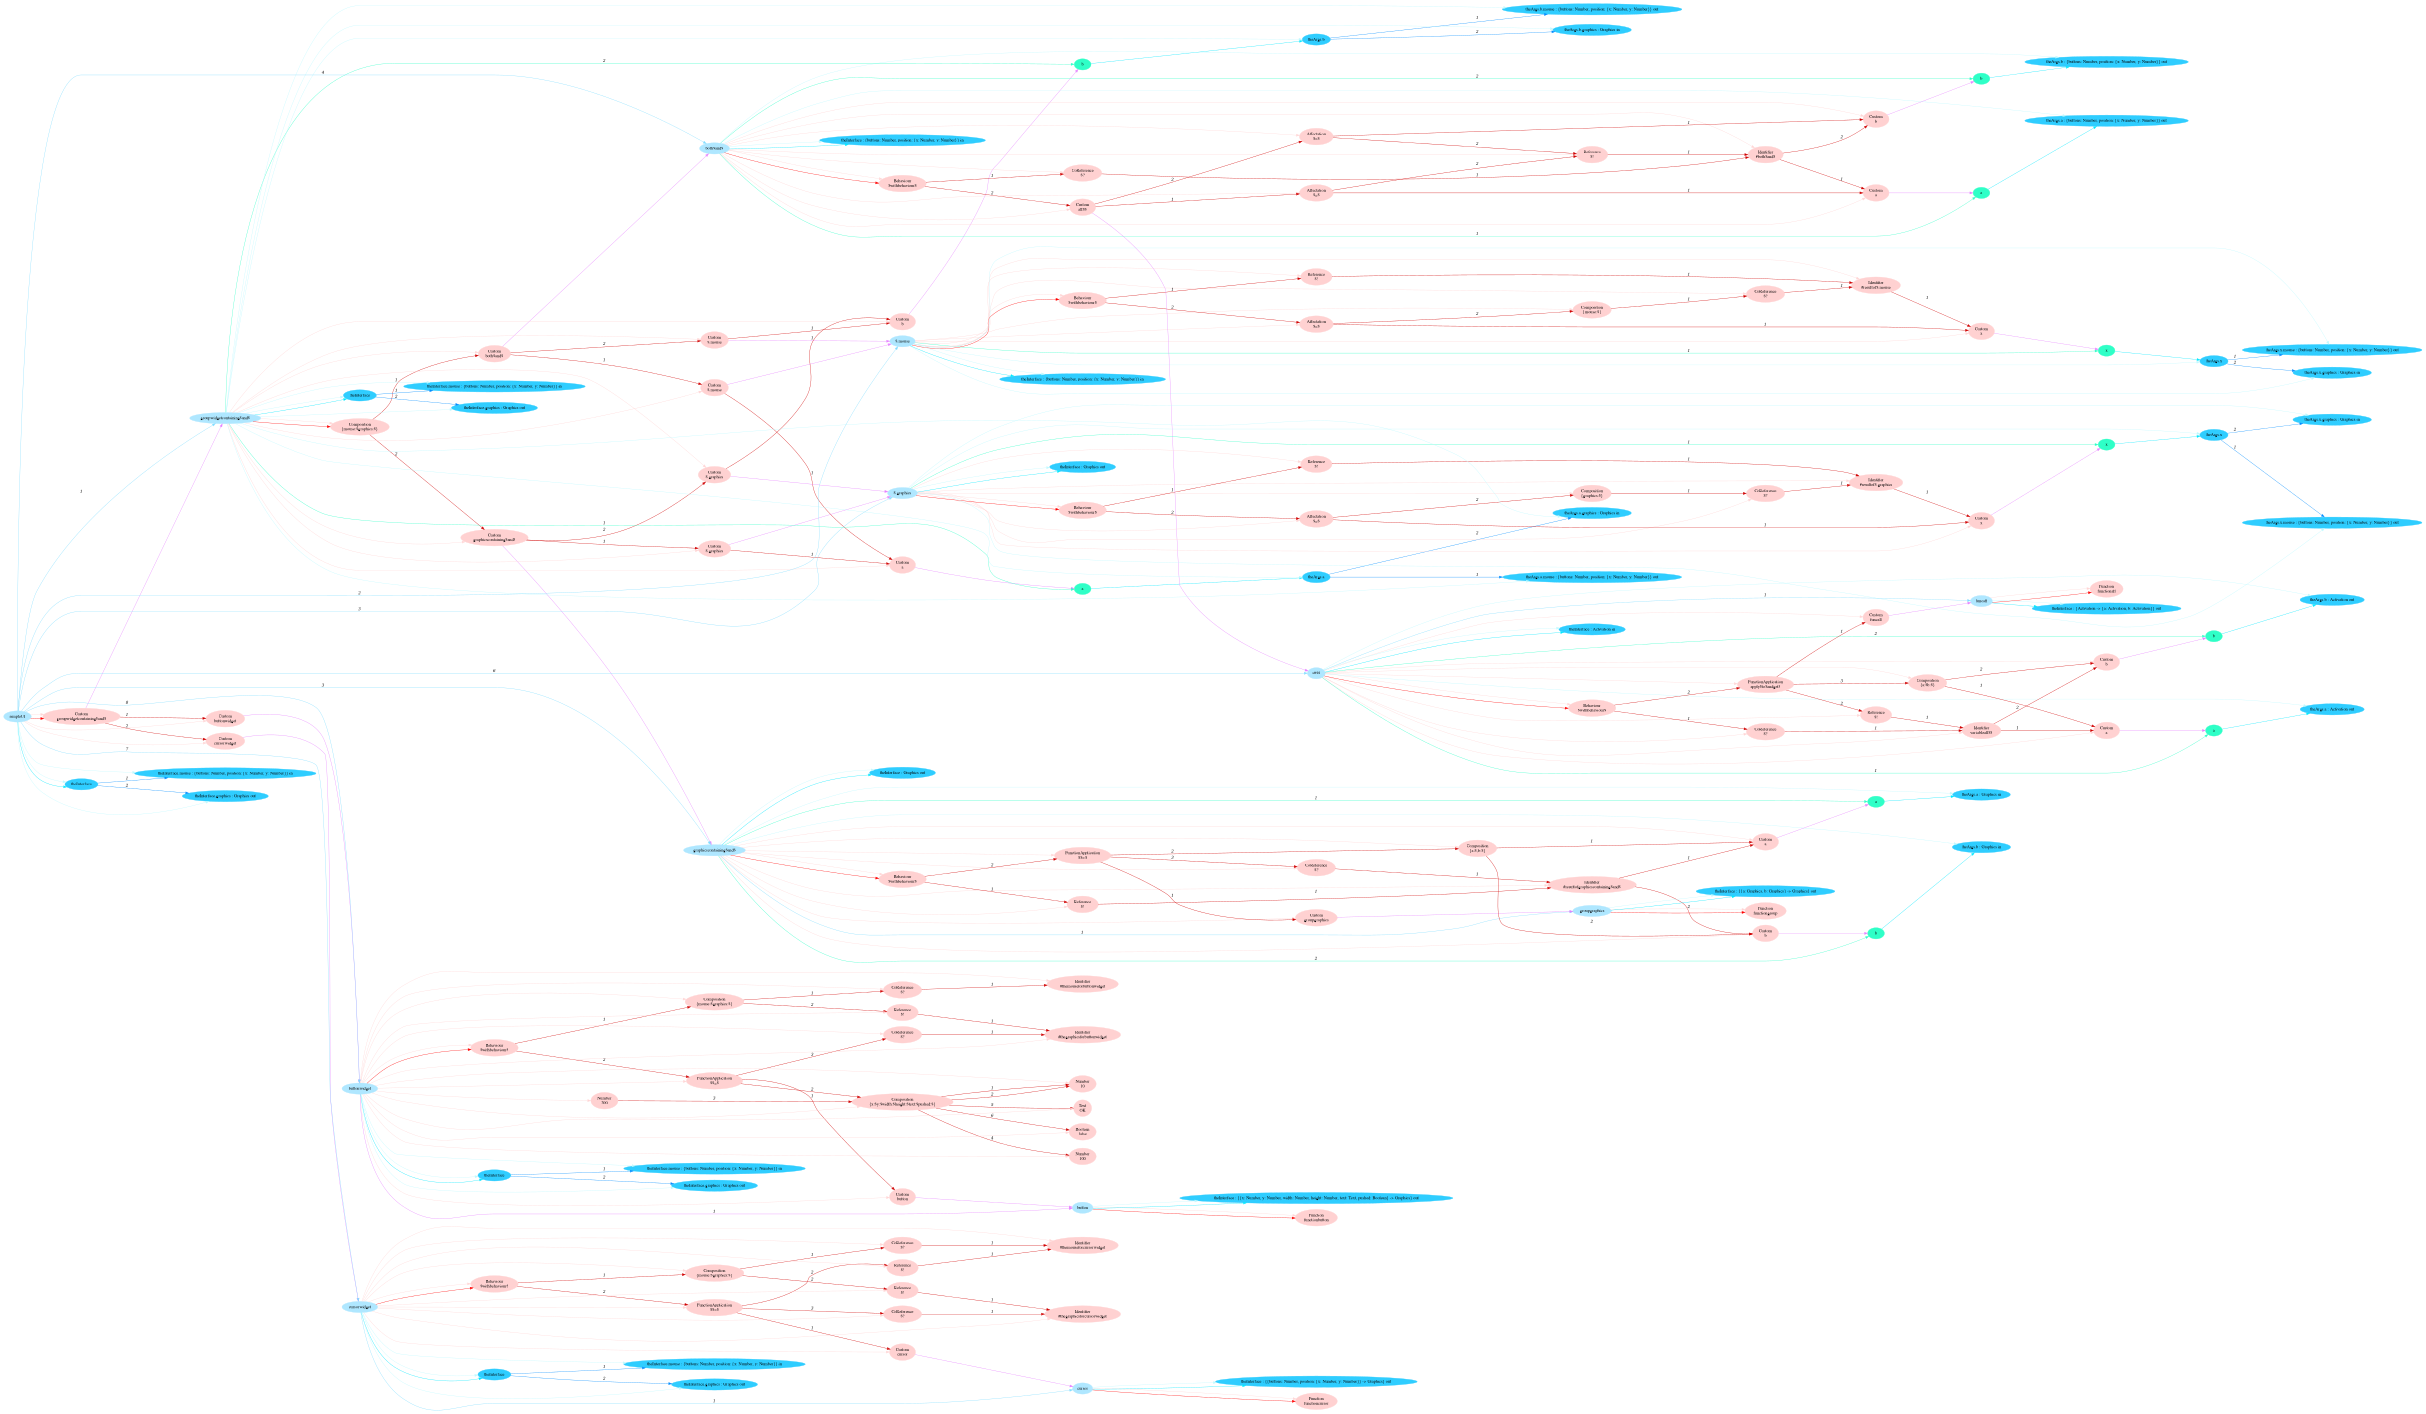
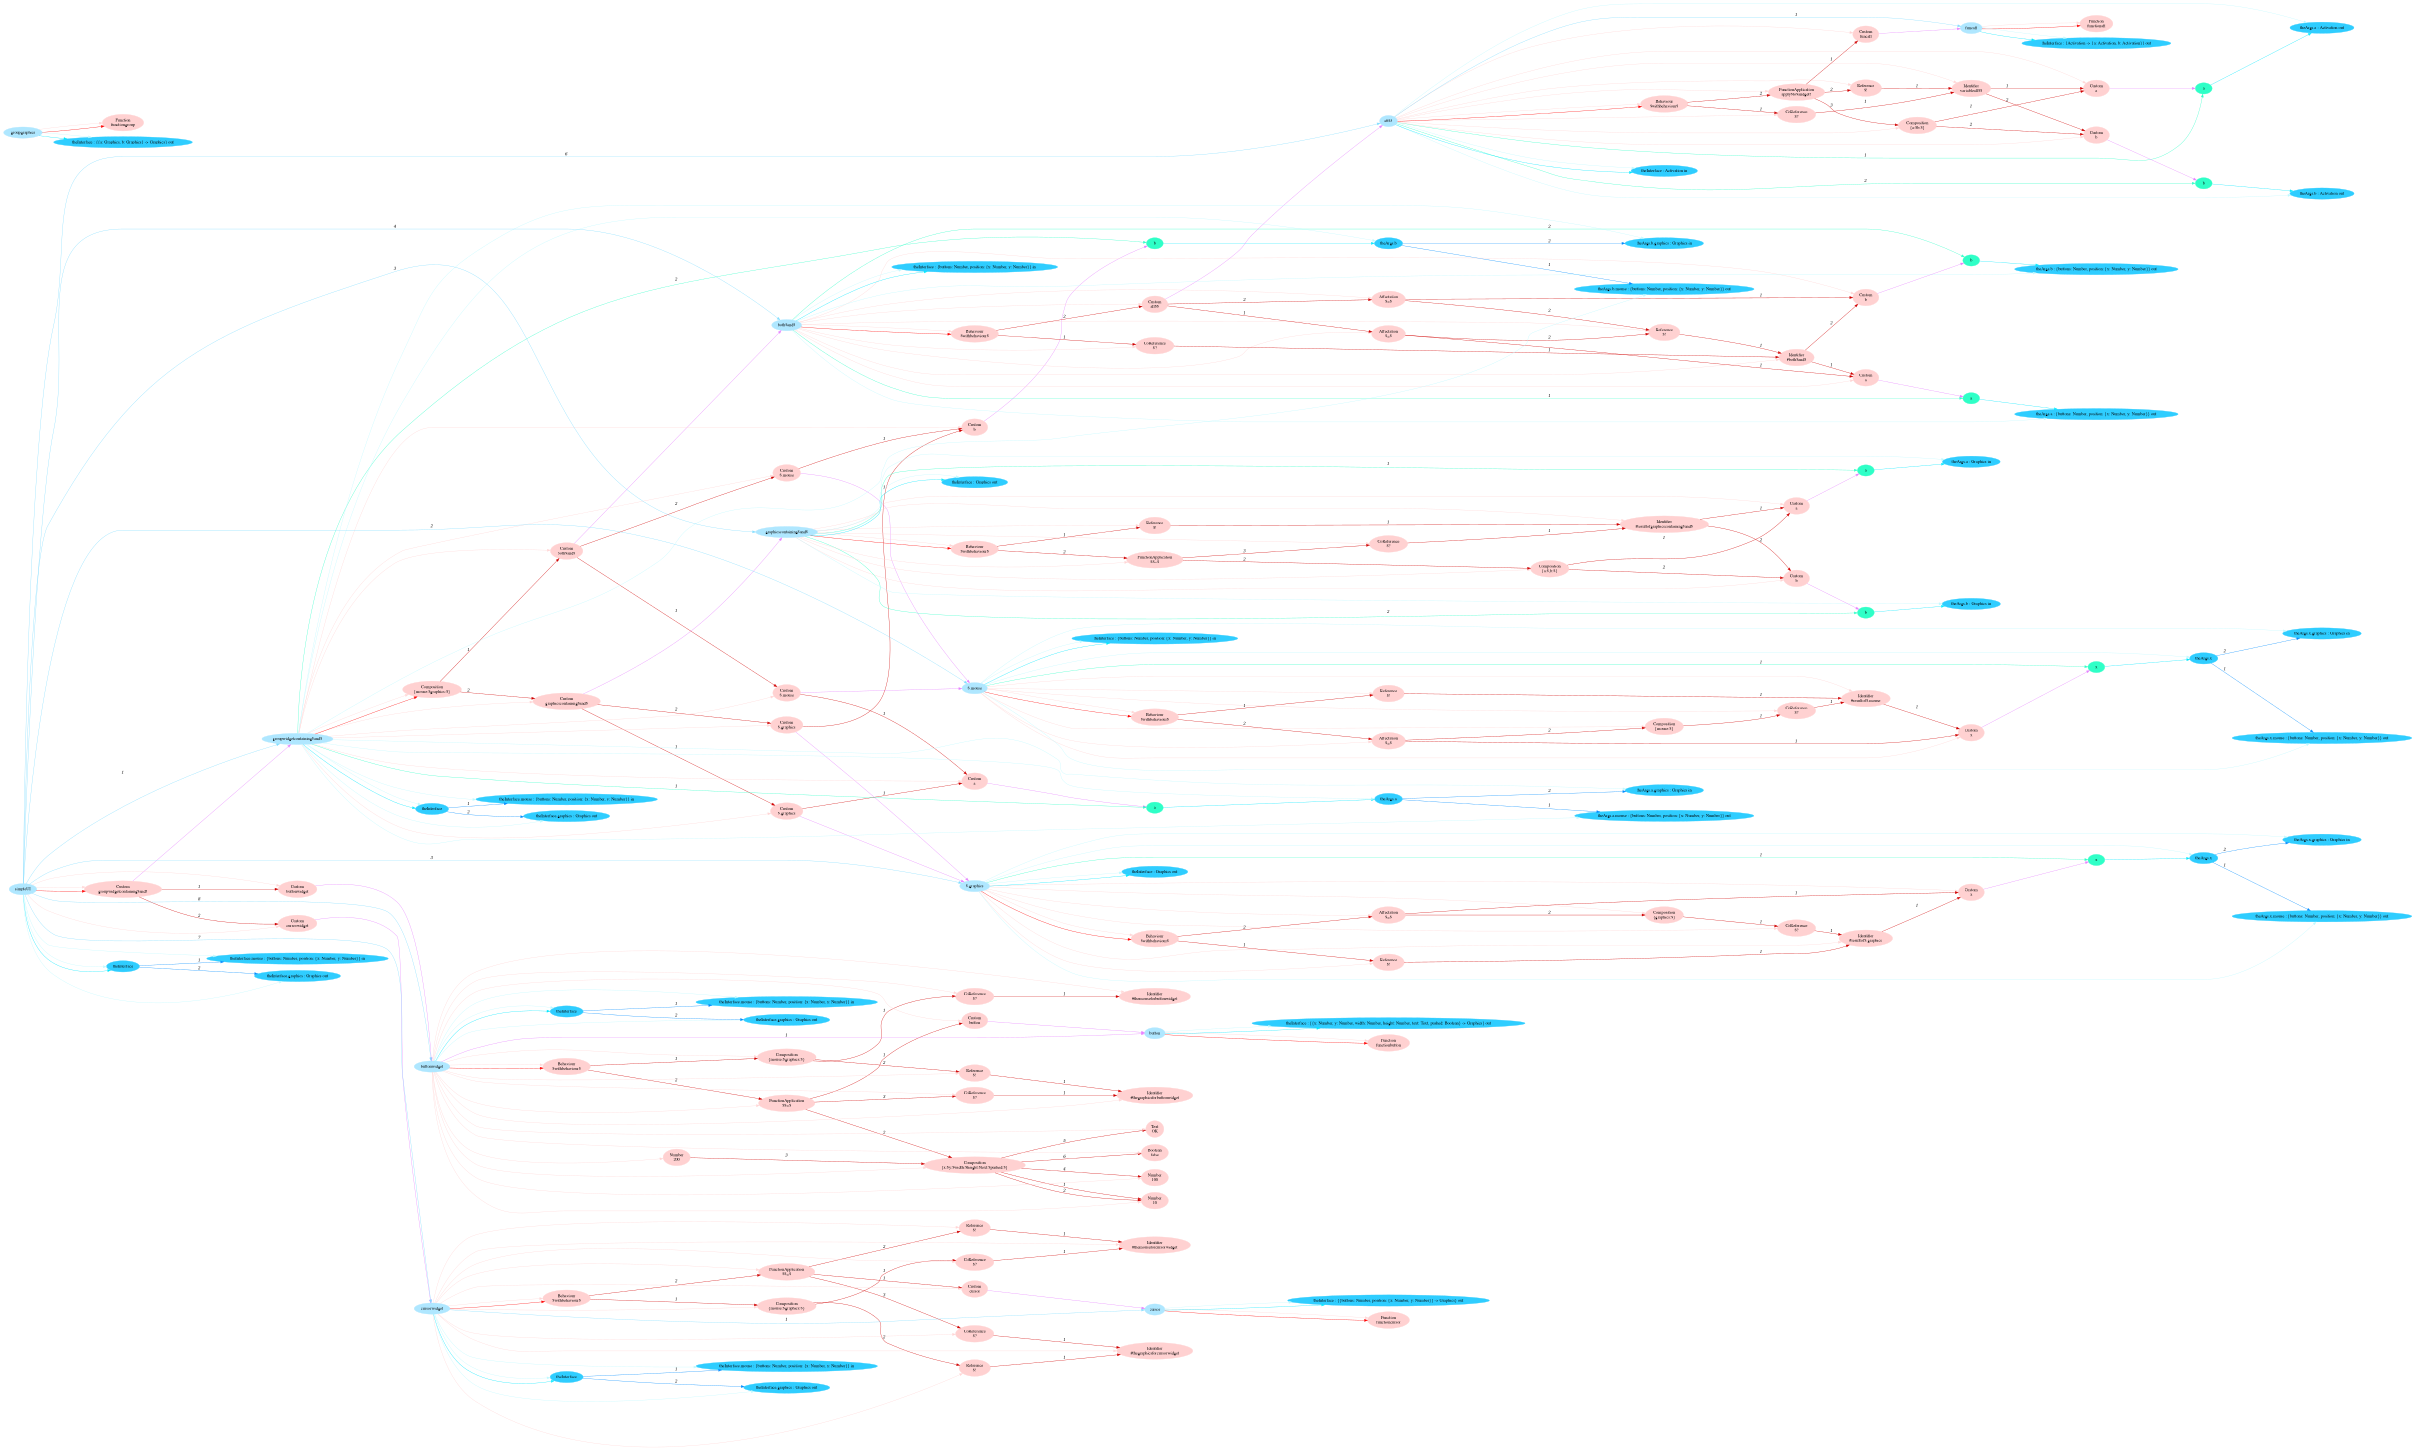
node "Custom groupgraphics": removed
edge "graphicscontaining$and$" -> "groupgraphics": removed, label "1"
